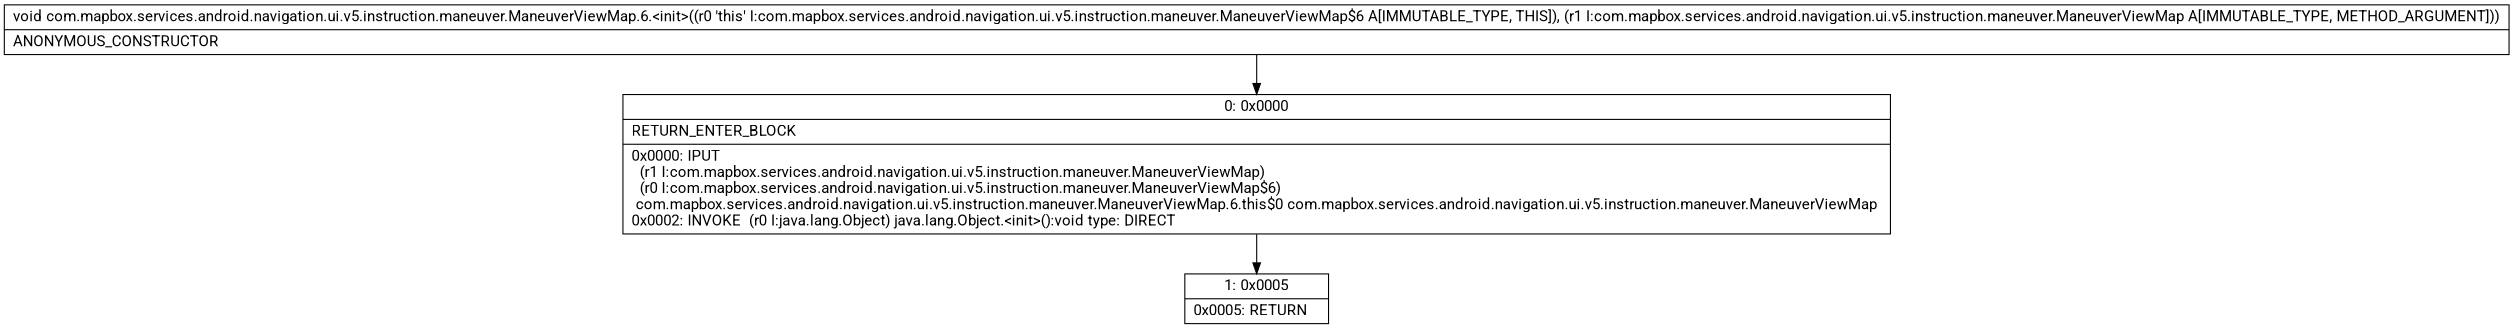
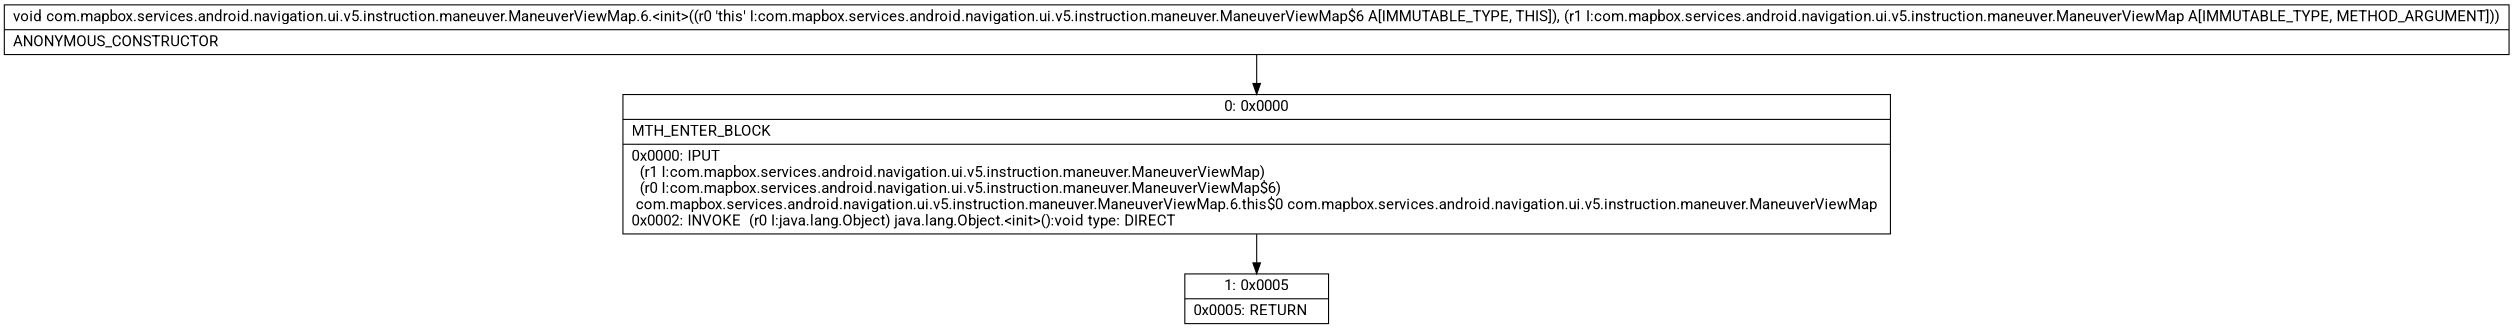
node "0: 0x0000": text "RETURN_ENTER_BLOCK" -> "MTH_ENTER_BLOCK"
